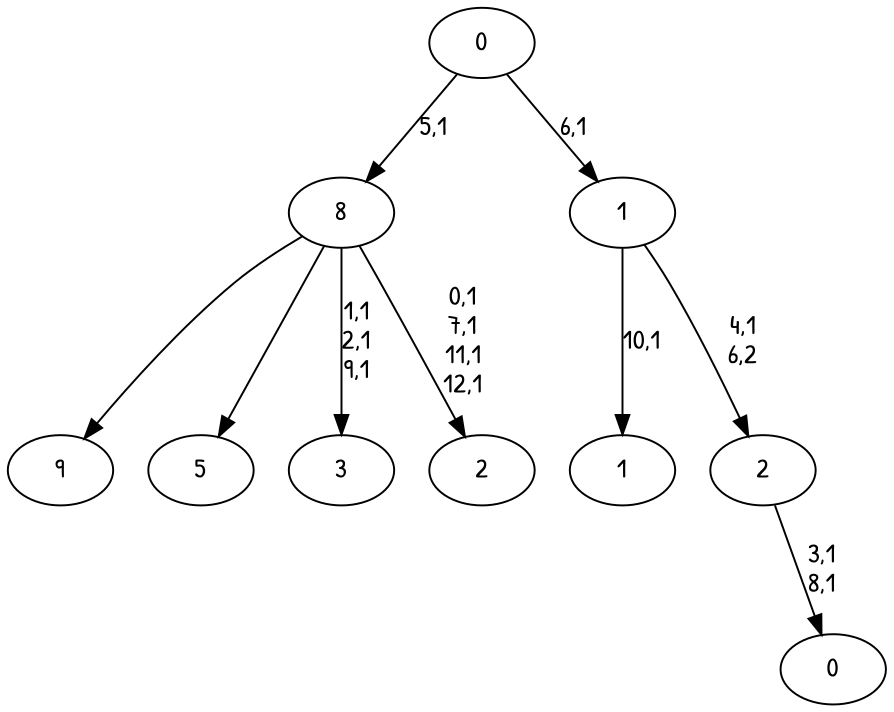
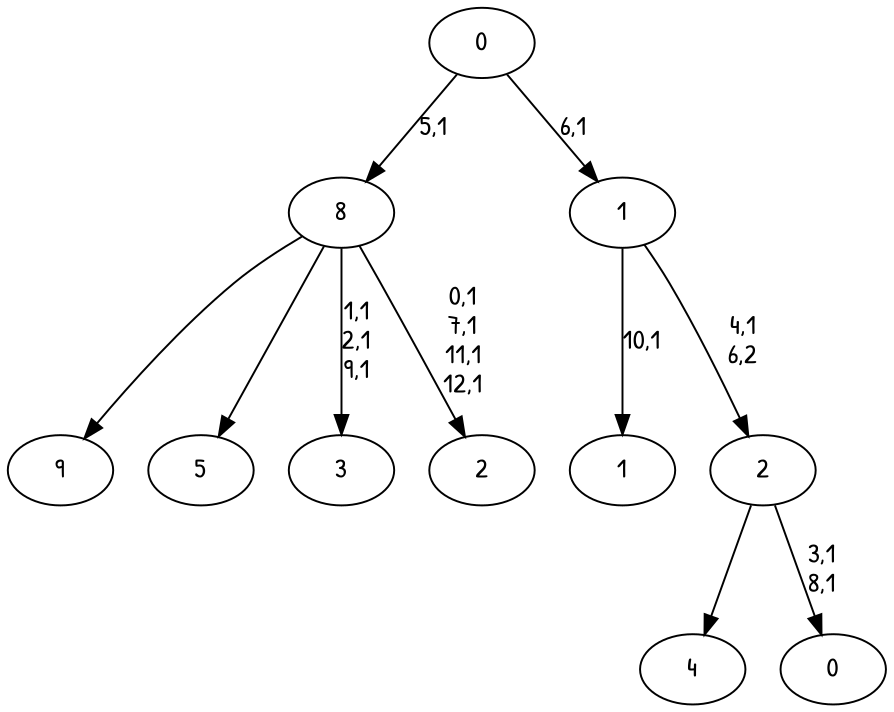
node "4": added
